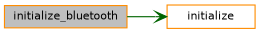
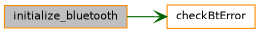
node "initialize": label "initialize" -> "checkBtError"
